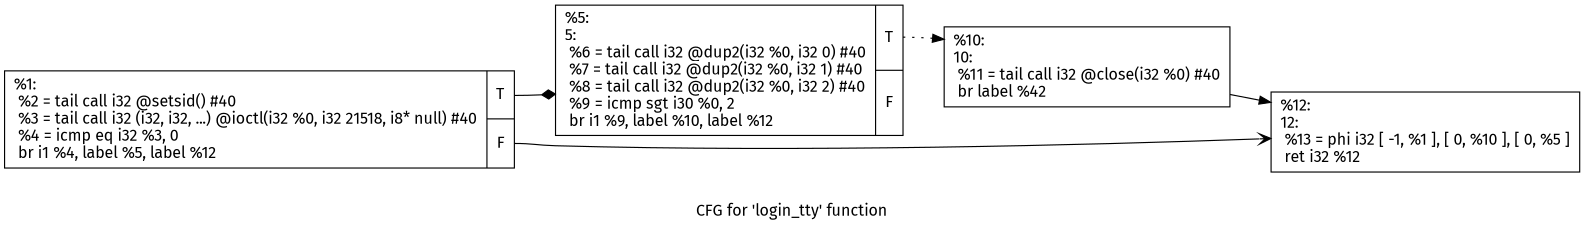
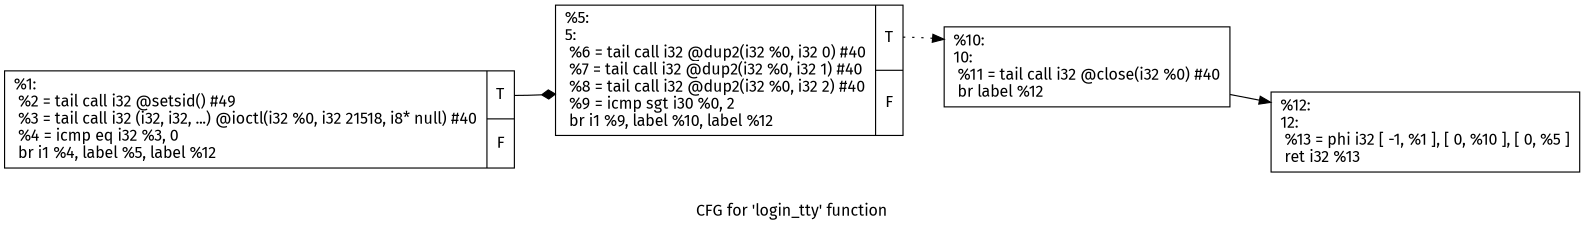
node "%10:": text "br label %42" -> "br label %12"
node "%1:": text "%2 = tail call i32 @setsid() #40" -> "%2 = tail call i32 @setsid() #49"
edge "%1:" -> "%12:": removed
node "%12:": text "ret i32 %12" -> "ret i32 %13"
